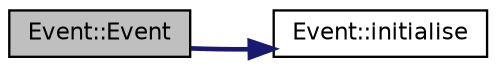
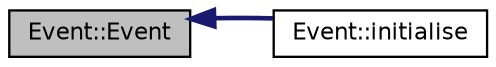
edge "Event::Event" -> "Event::initialise": reversed
